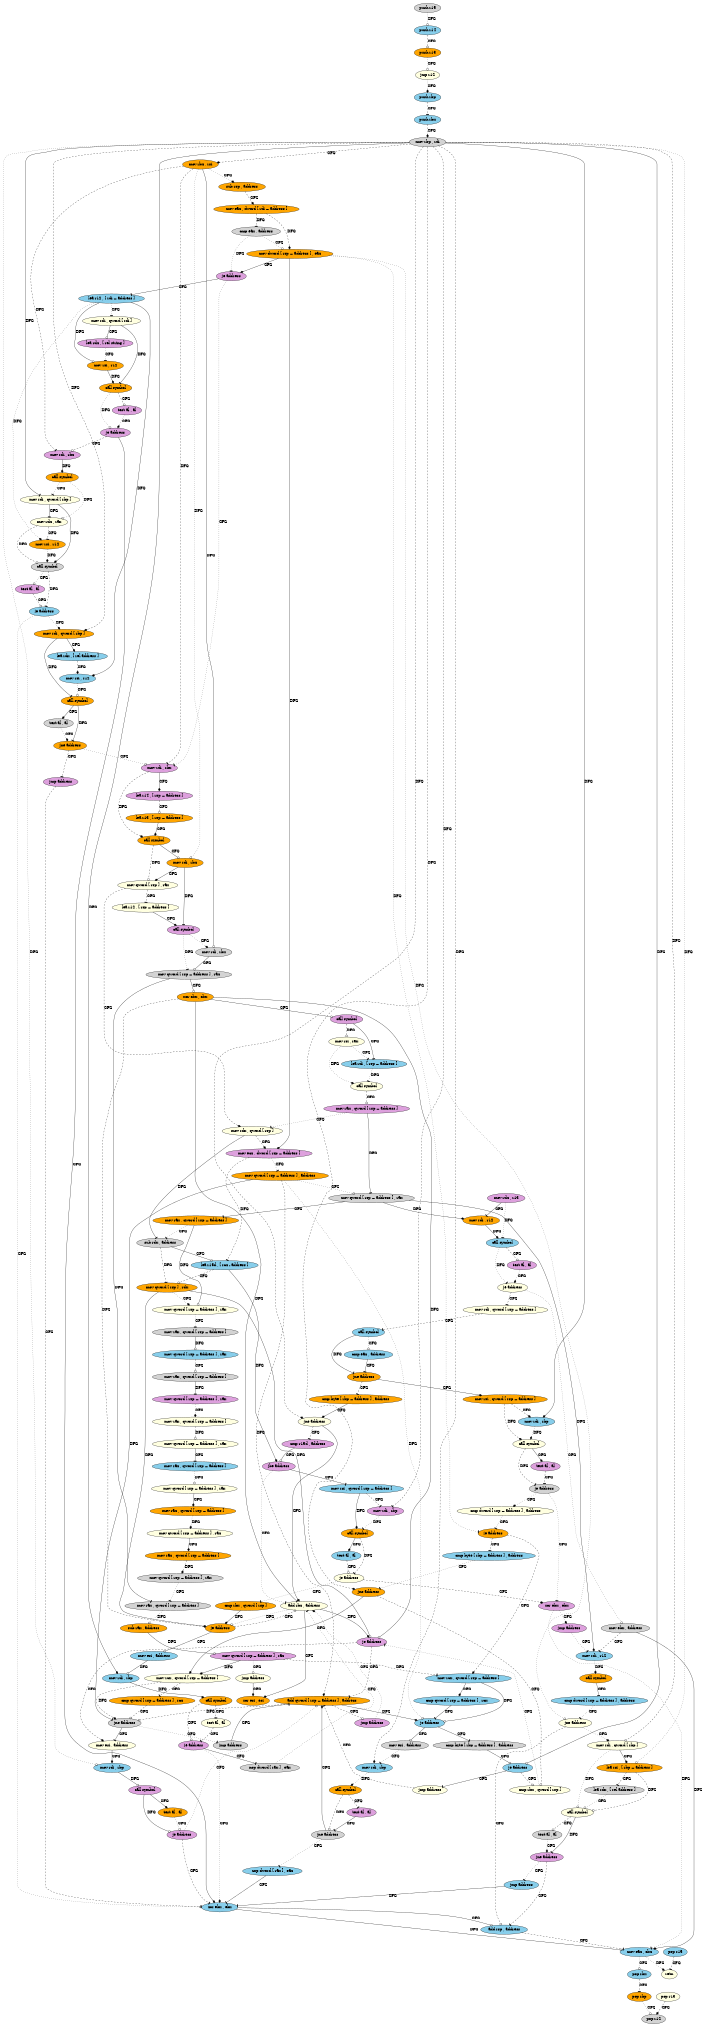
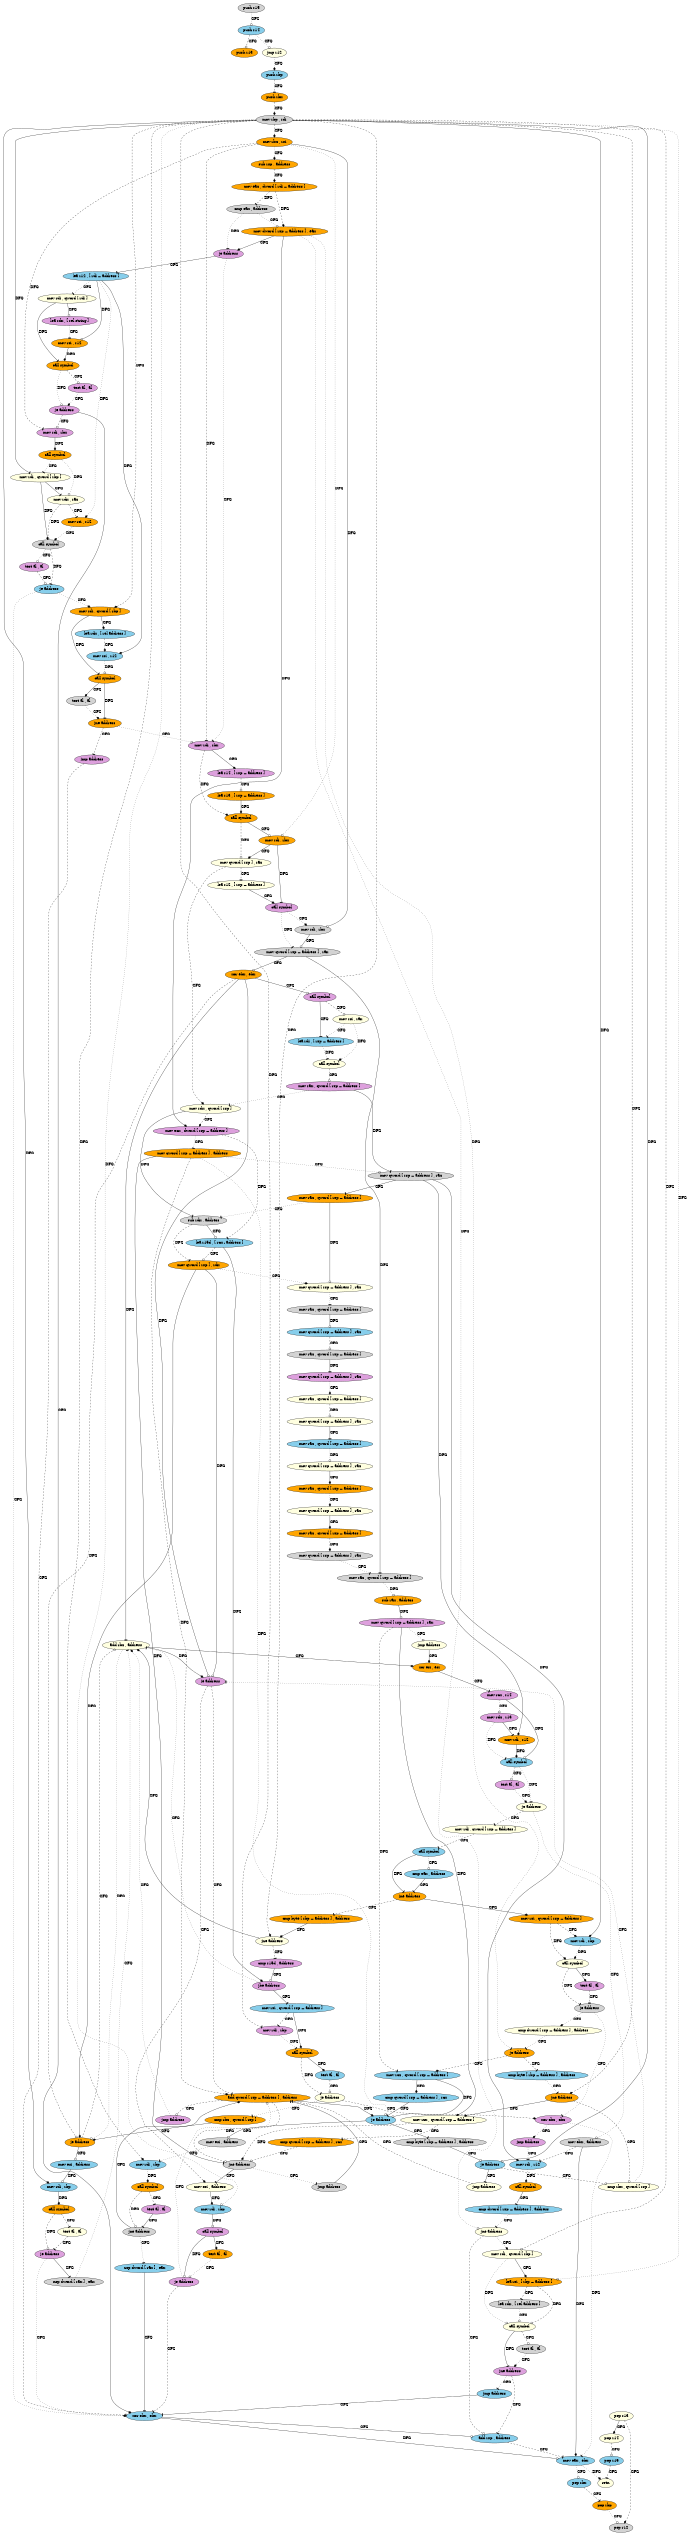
edge "push r13" -> "jmp r12": now "push r14" -> "jmp r12"
node "push rbx": fillcolor skyblue -> orange
node "mov rcx , r14": added
node "pop r14": added
